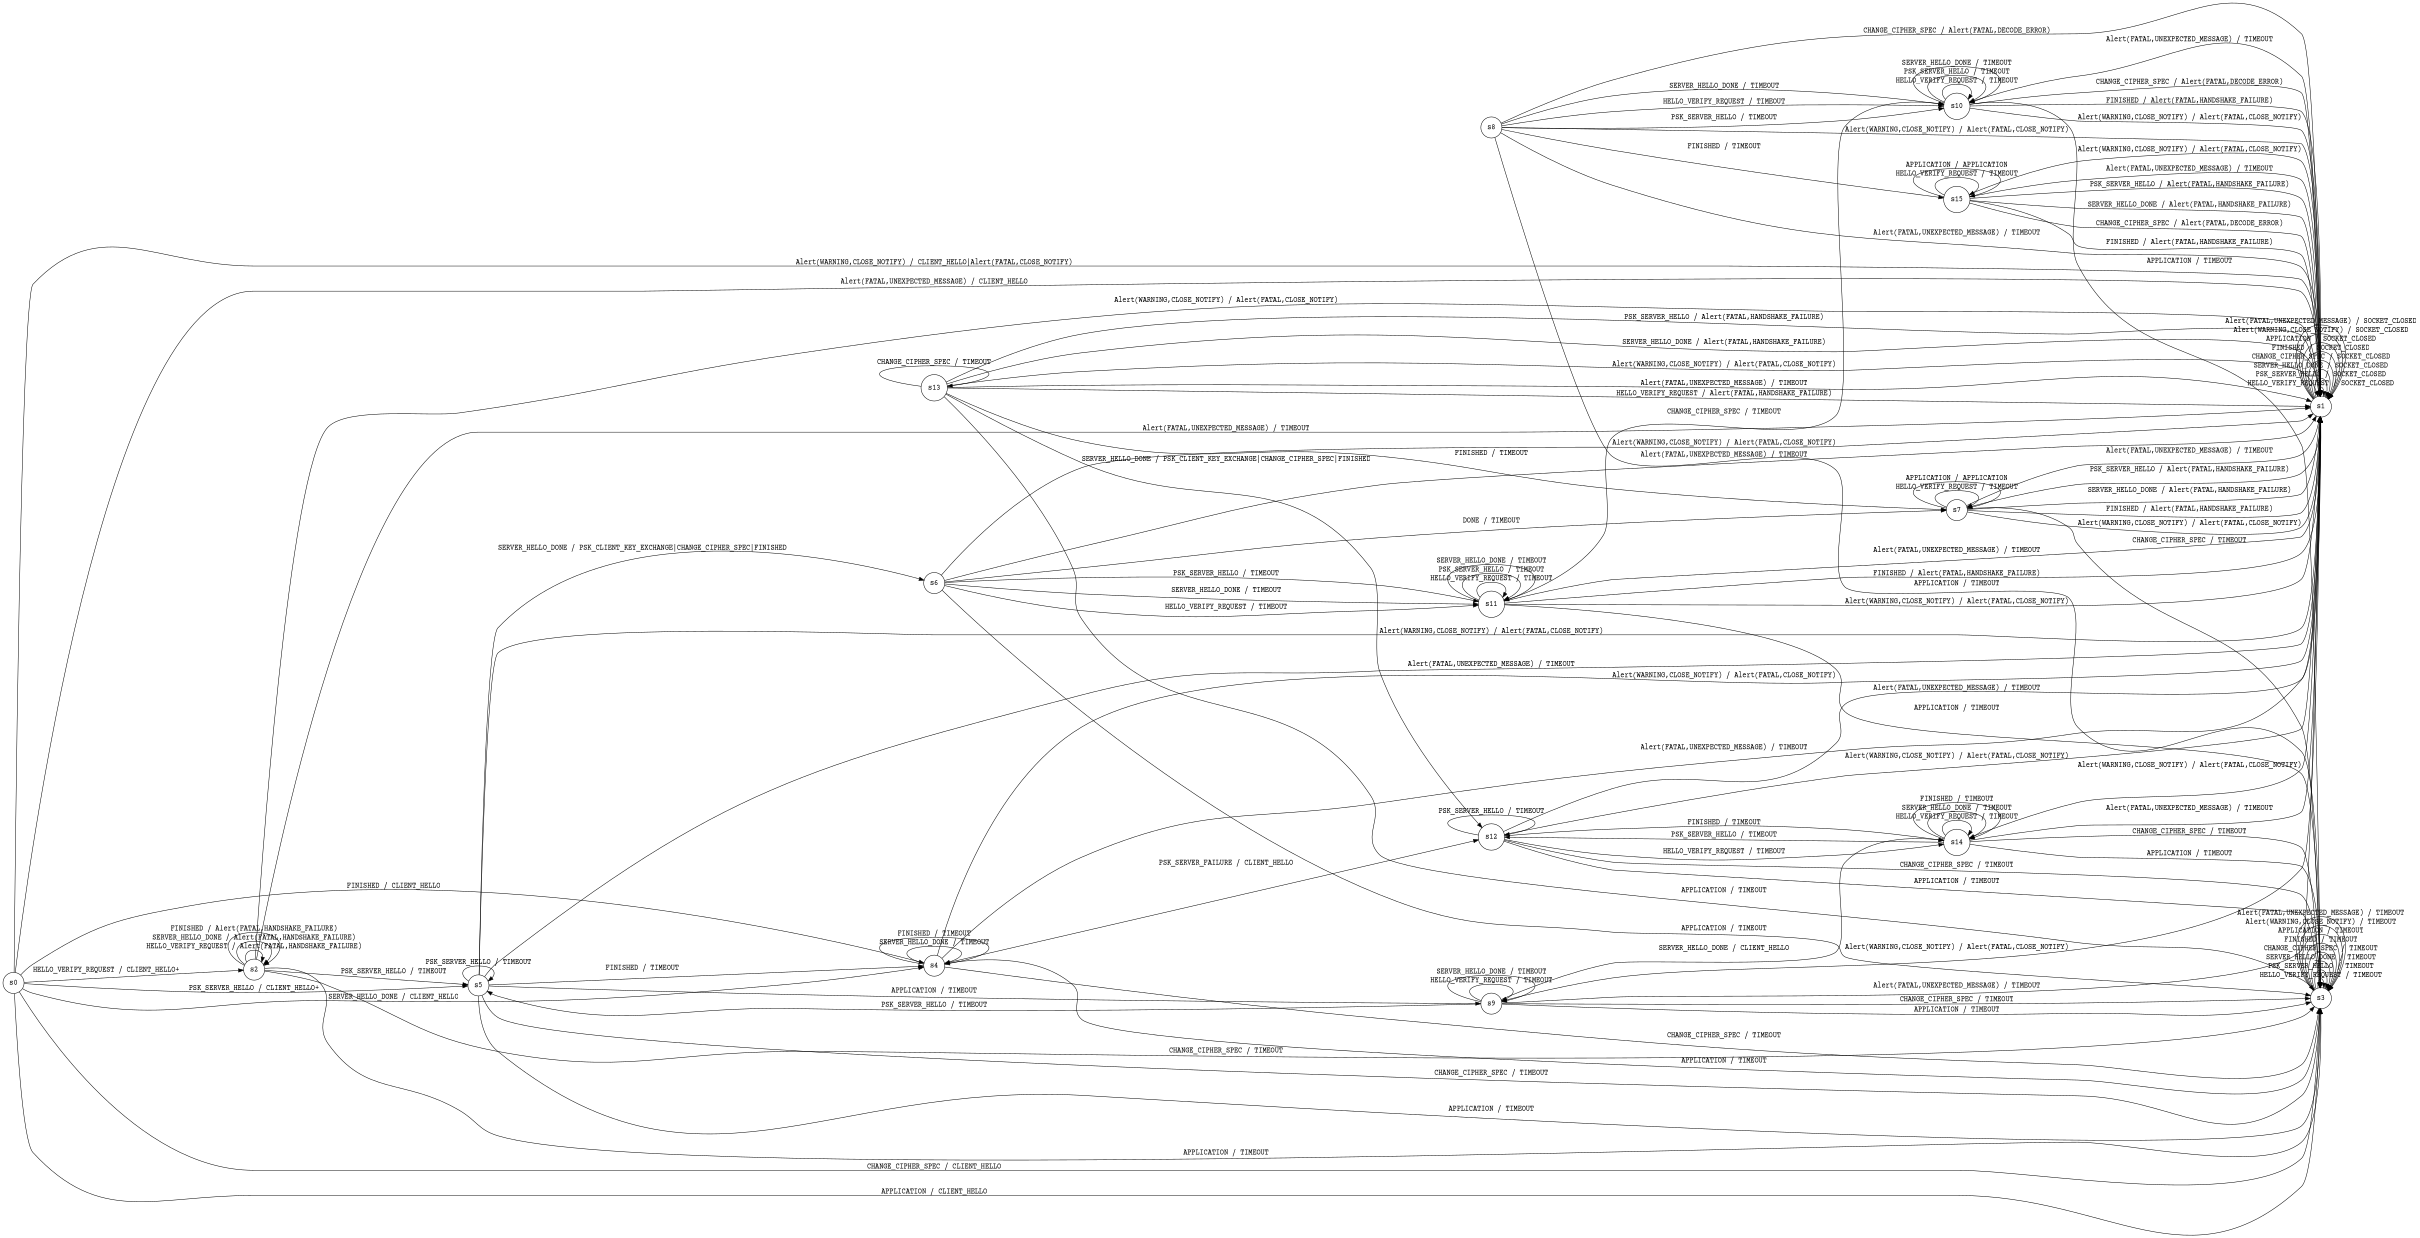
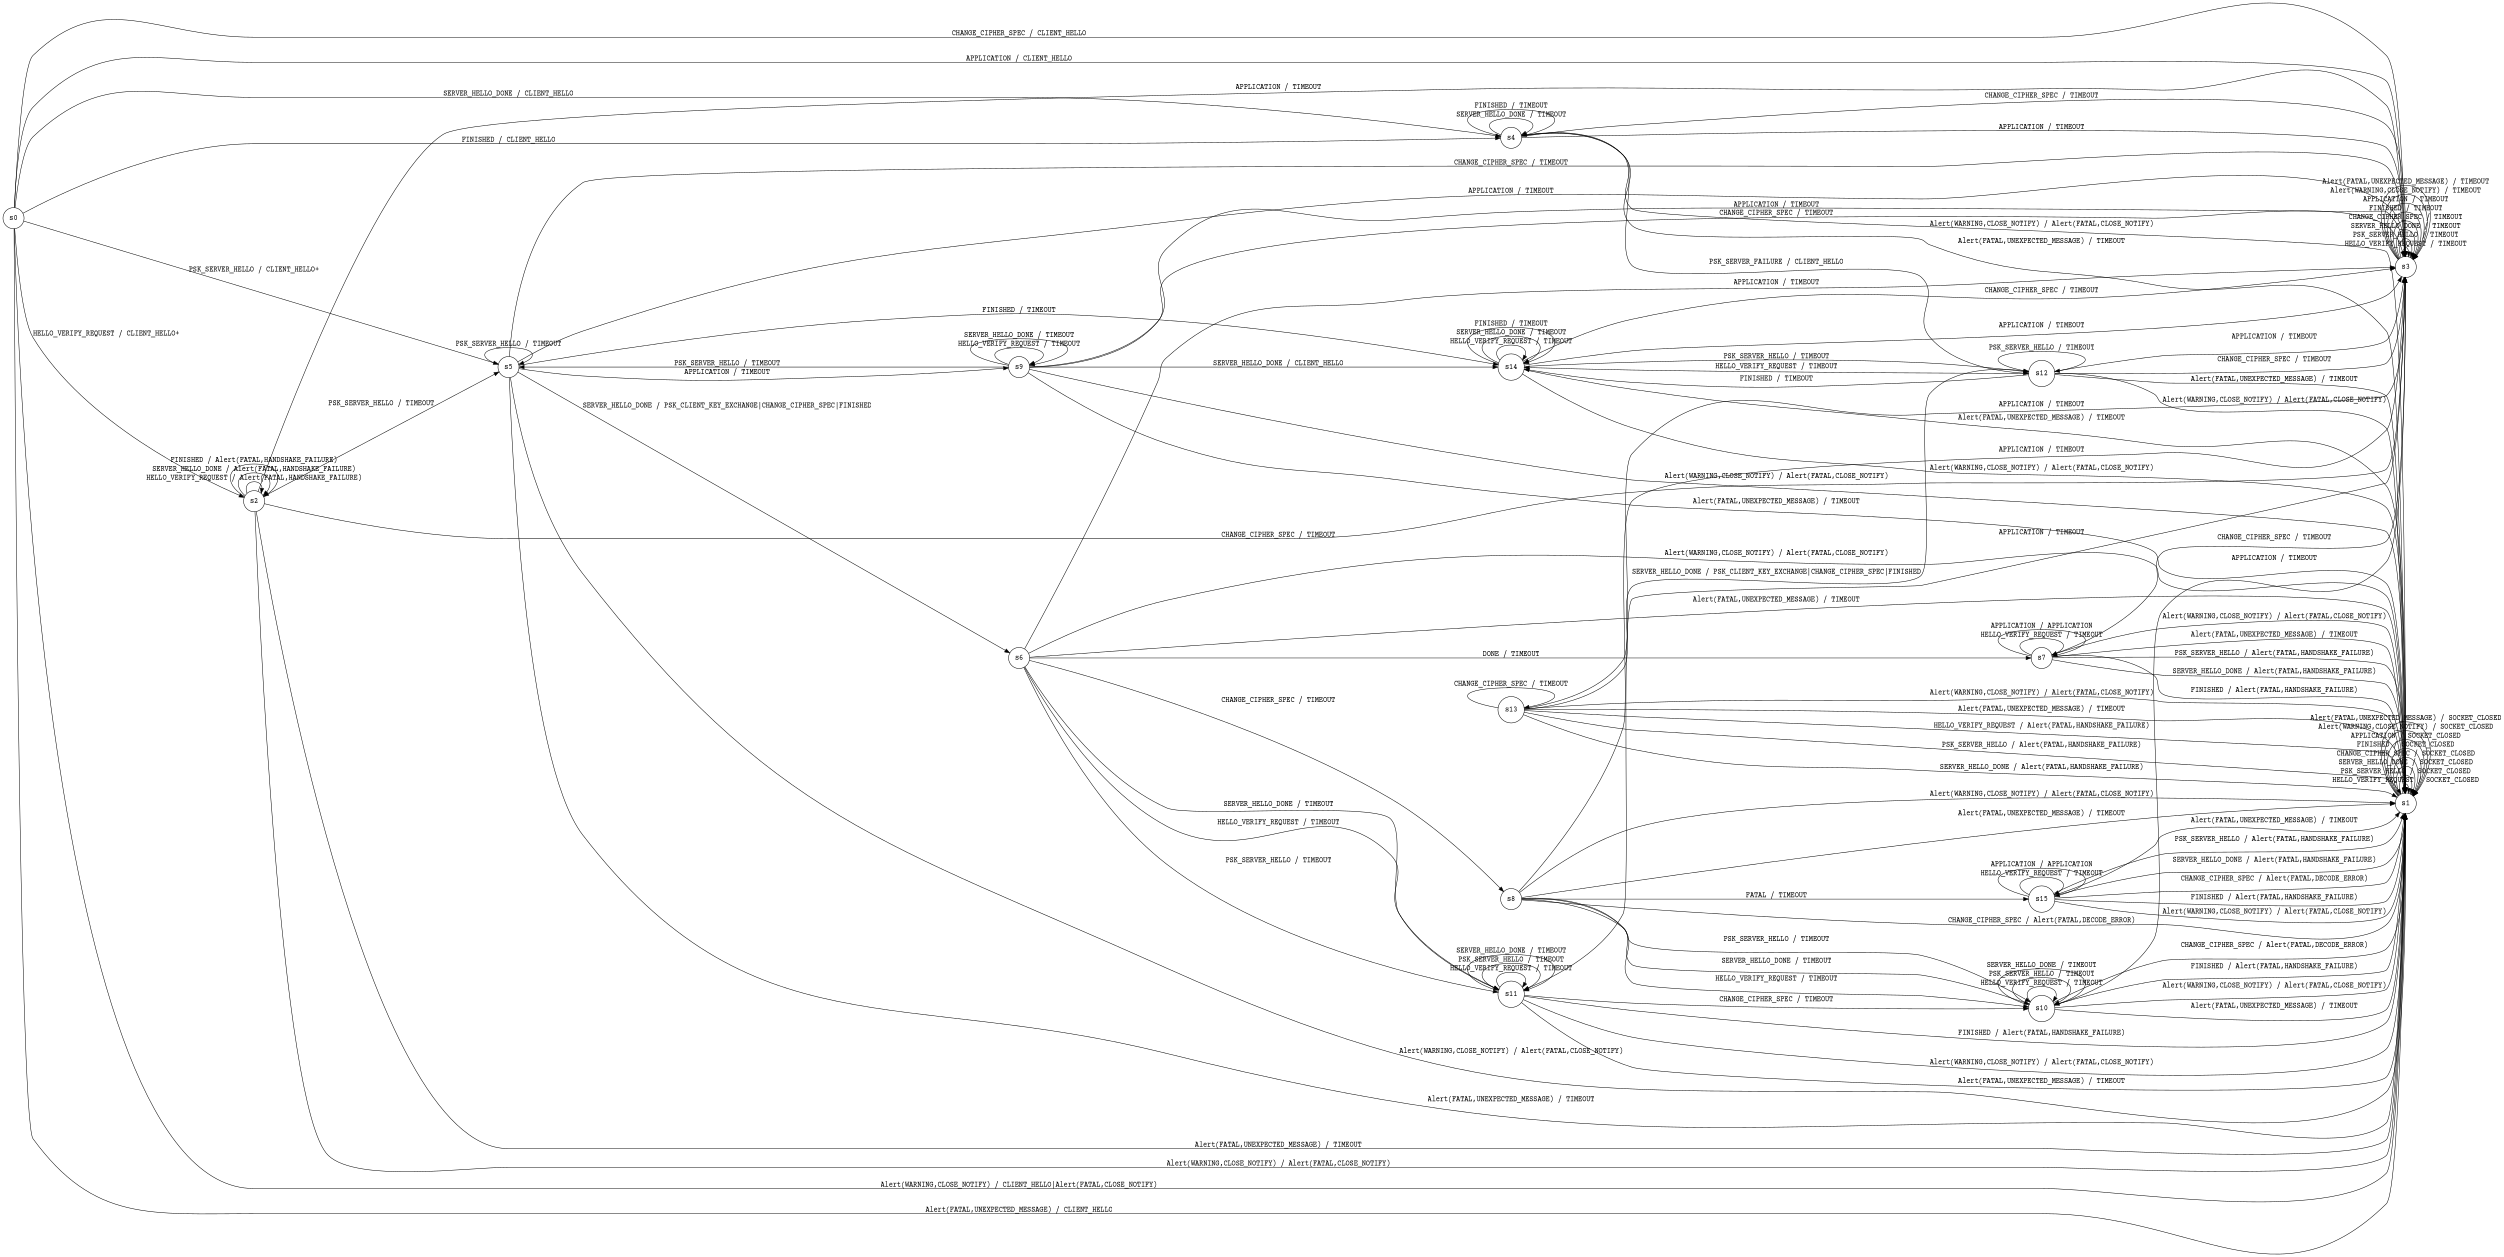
edge "s8" -> "s15": label "FINISHED / TIMEOUT" -> "FATAL / TIMEOUT"
edge "s13" -> "s7": removed, label "FINISHED / TIMEOUT"
edge "s6" -> "s8": added, label "CHANGE_CIPHER_SPEC / TIMEOUT"
edge "s5" -> "s4": now "s5" -> "s14"
